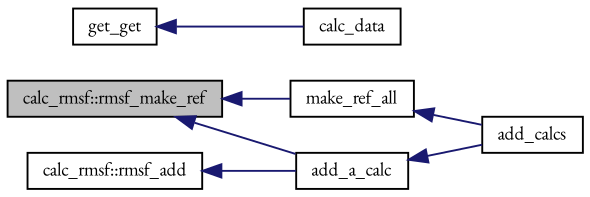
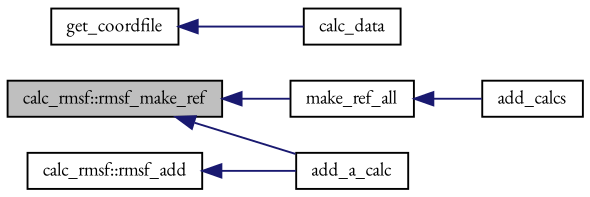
node "get_get": label "get_get" -> "get_coordfile"
edge "add_calcs" -> "add_a_calc": removed
